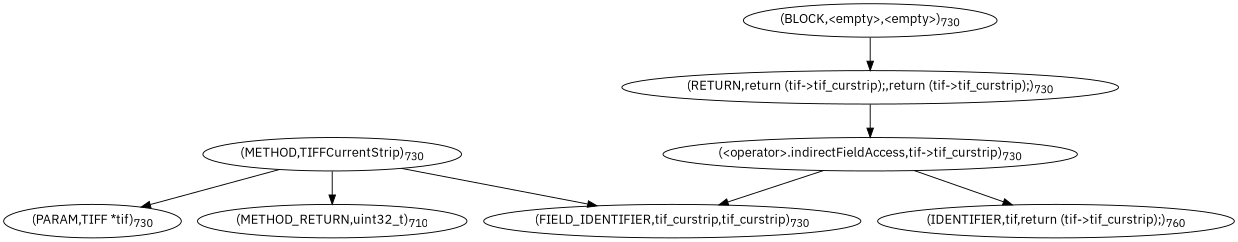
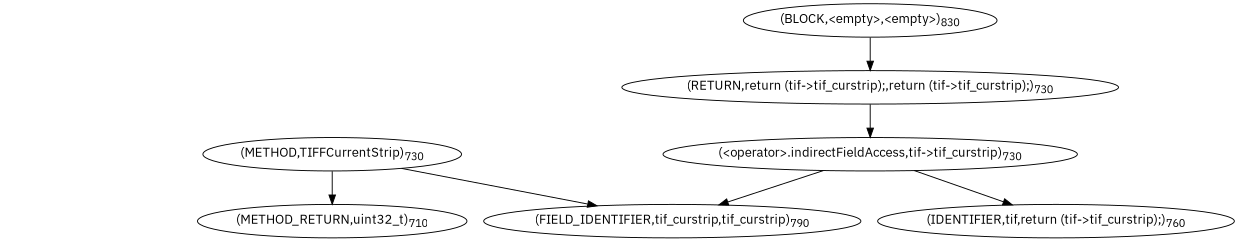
node "(BLOCK,<empty>,<empty>)": text "730" -> "830"
node "(FIELD_IDENTIFIER,tif_curstrip,tif_curstrip)": text "730" -> "790"
node "(PARAM,TIFF *tif)": removed
